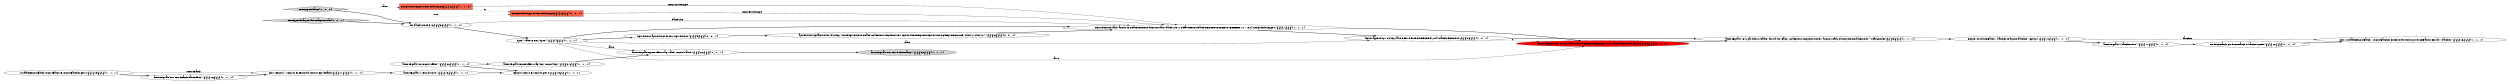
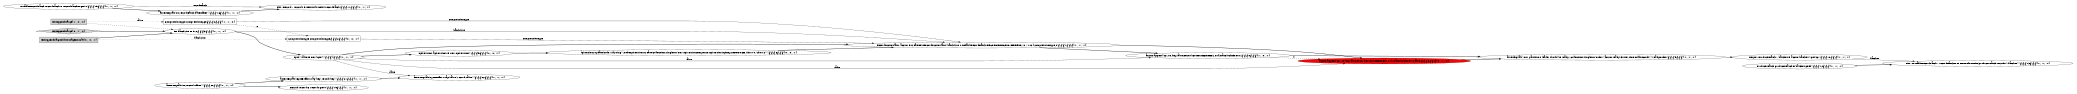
node "CompressionType compressionType@@@2@@@['1', '1', '0']": fillcolor tomato -> white
node "testAppendLarge['1', '0', '0']": shape diamond -> box
node "CompressionType compressionType@@@2@@@['0', '0', '1']": fillcolor tomato -> white
edge "testAppendLargeOldMessageFormat['0', '0', '1']" -> "CompressionType compressionType@@@2@@@['0', '0', '1']": label "true" -> "batchSize"
edge "testAppendLarge['1', '0', '0']" -> "int batchSize = 512@@@3@@@['1', '1', '1']": style bold -> dashed
node "testAppendLargeOldMessageFormat['0', '0', '1']": shape diamond -> box
node "testAppendLarge['0', '1', '0']": added
node "assertEquals(1,batches.size())@@@11@@@['1', '1', '1']": removed
node "assertEquals(0L,record.timestamp())@@@23@@@['1', '1', '1']": removed
node "assertEquals(1,records.size())@@@18@@@['1', '1', '1']": removed
